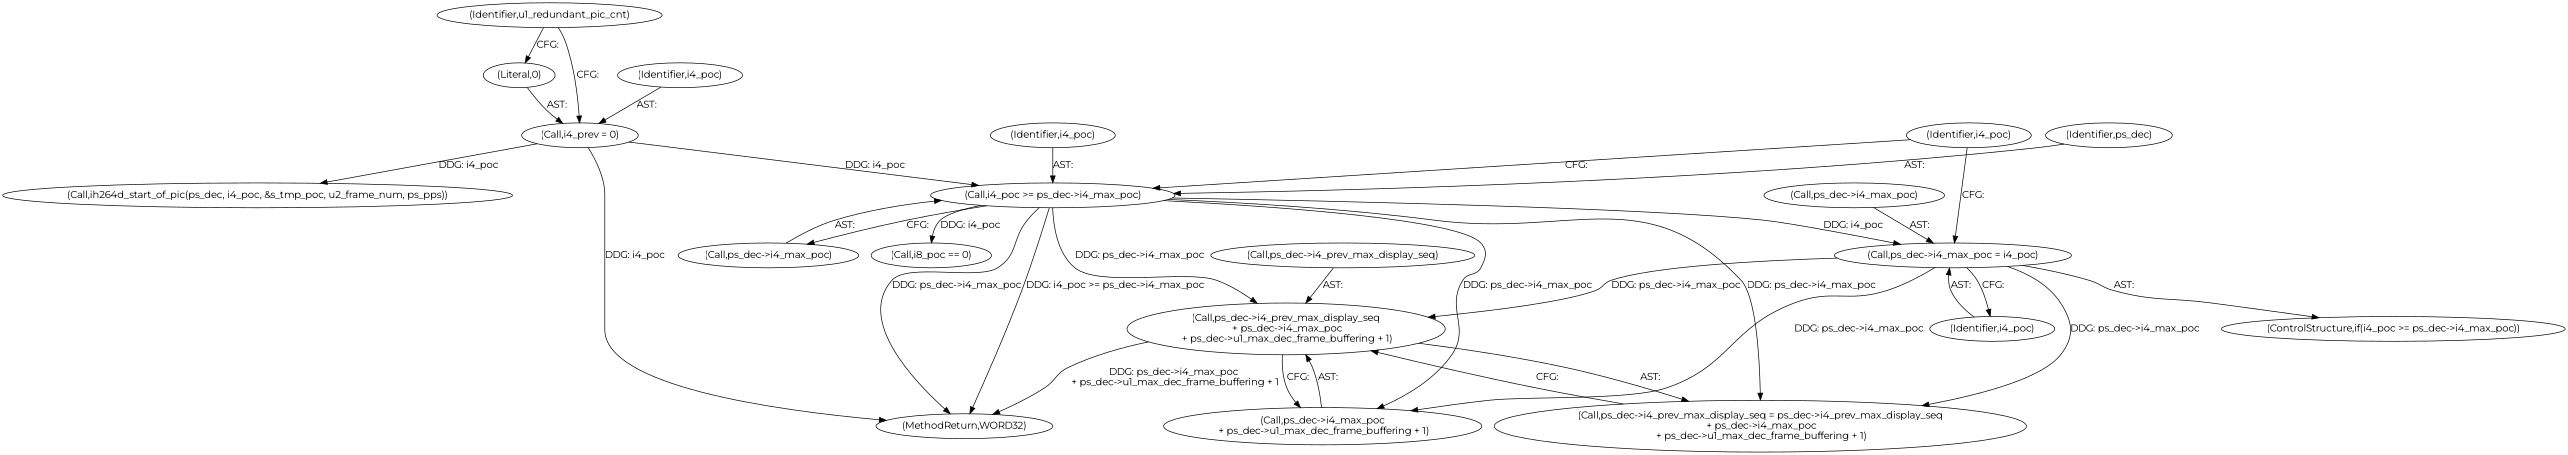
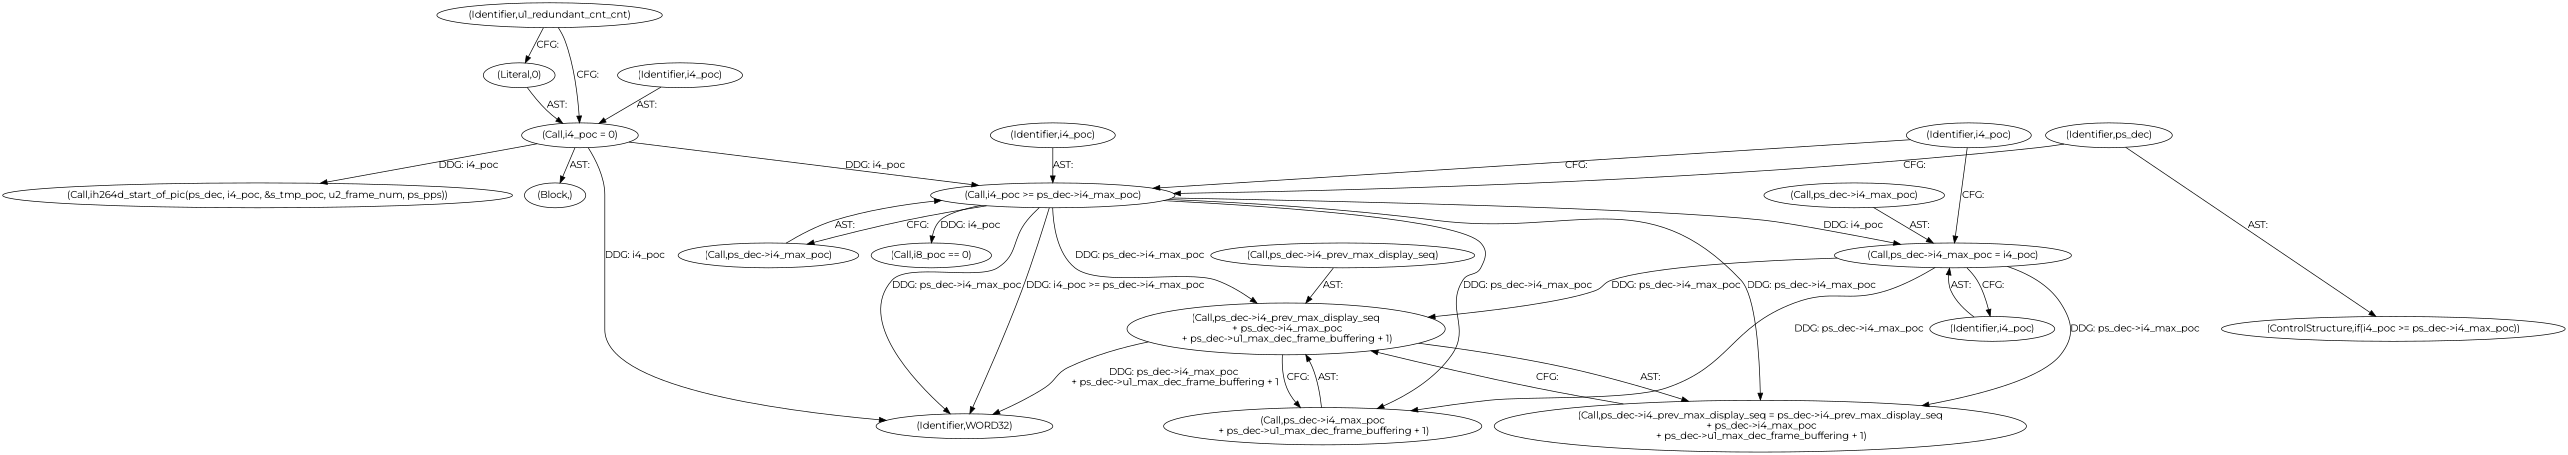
node "(Identifier,u1_redundant_pic_cnt)": label "(Identifier,u1_redundant_pic_cnt)" -> "(Identifier,u1_redundant_cnt_cnt)"
node "(Call,i4_prev = 0)": label "(Call,i4_prev = 0)" -> "(Call,i4_poc = 0)"
edge "(Identifier,ps_dec)" -> "(Call,i4_poc >= ps_dec->i4_max_poc)": label "AST: " -> "CFG: "
node "(Block,)": added
edge "(Call,ps_dec->i4_max_poc = i4_poc)" -> "(ControlStructure,if(i4_poc >= ps_dec->i4_max_poc))": now "(Identifier,ps_dec)" -> "(ControlStructure,if(i4_poc >= ps_dec->i4_max_poc))"
node "(MethodReturn,WORD32)": label "(MethodReturn,WORD32)" -> "(Identifier,WORD32)"
